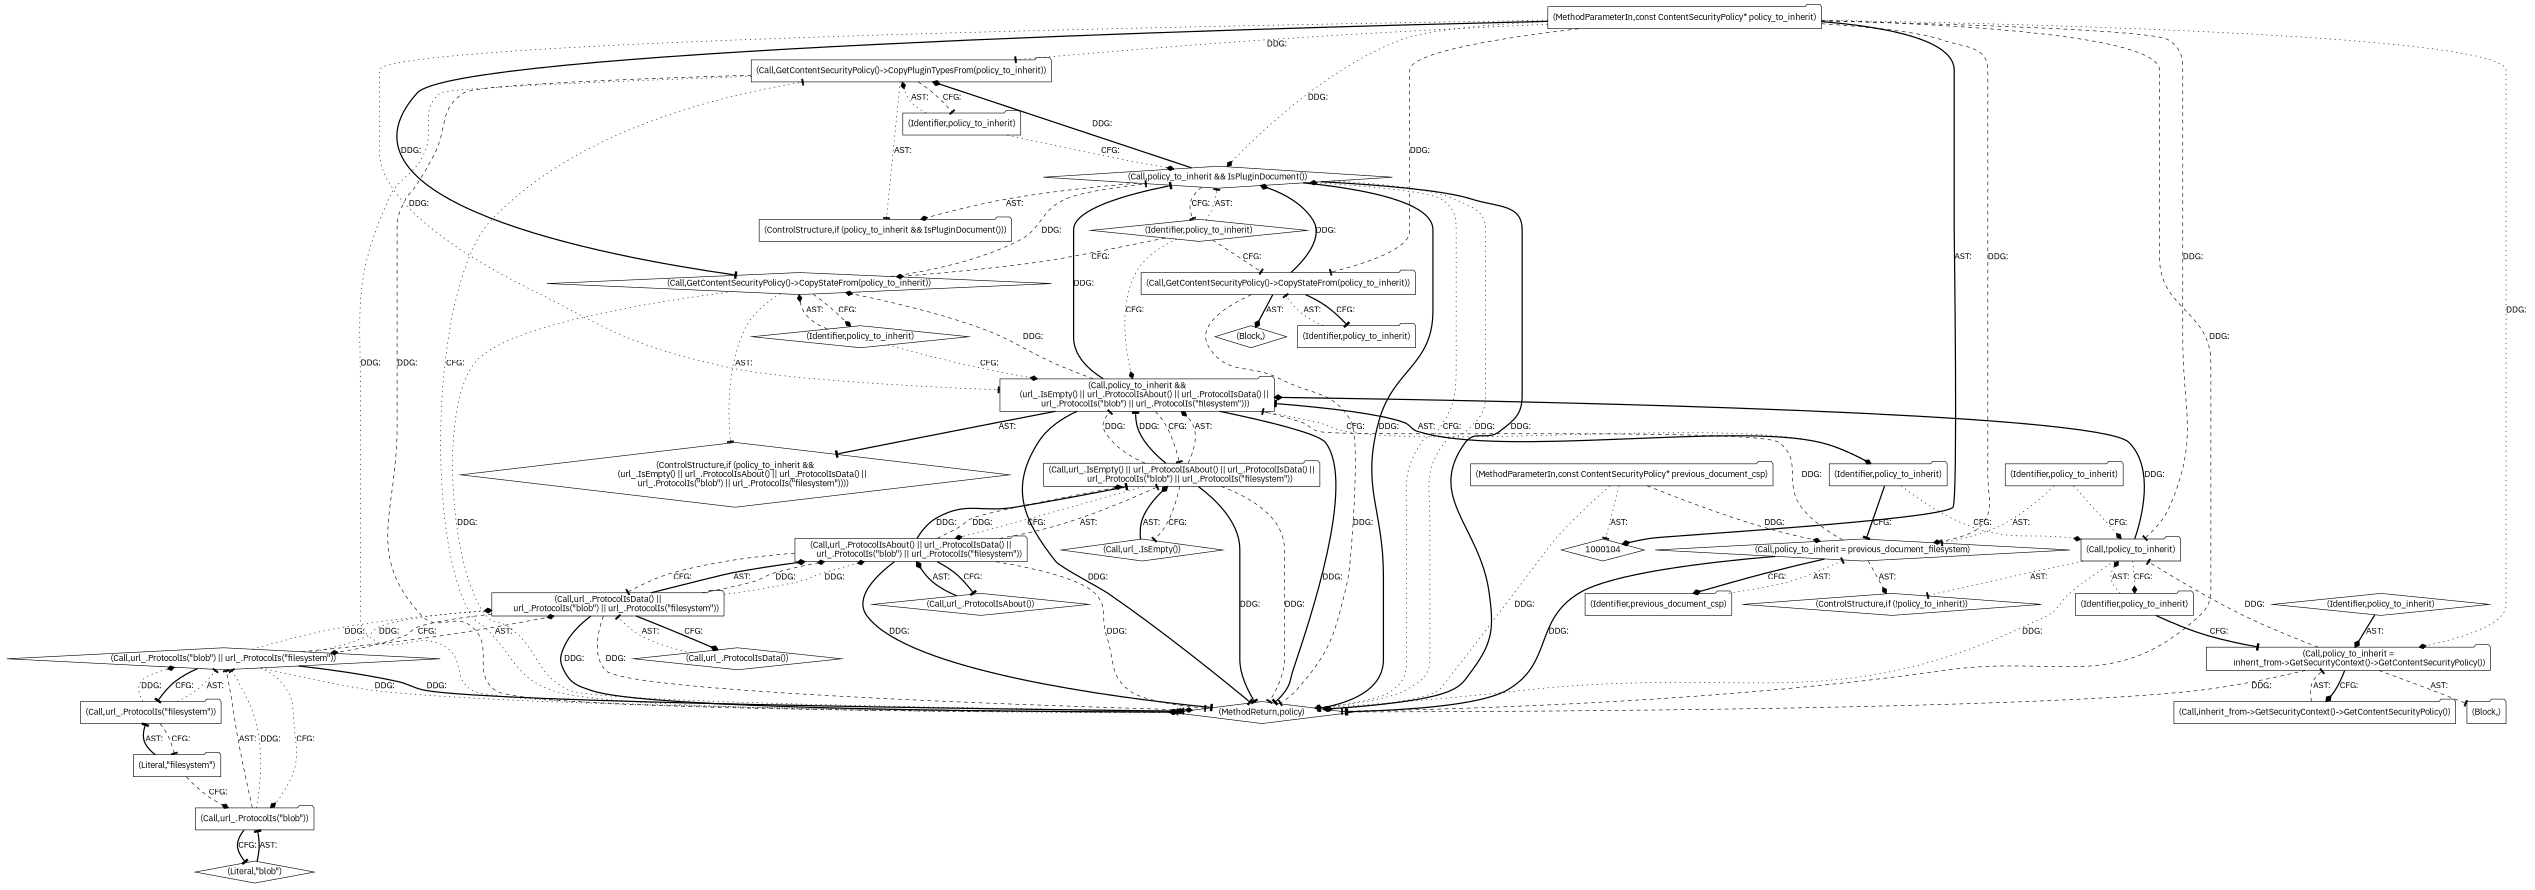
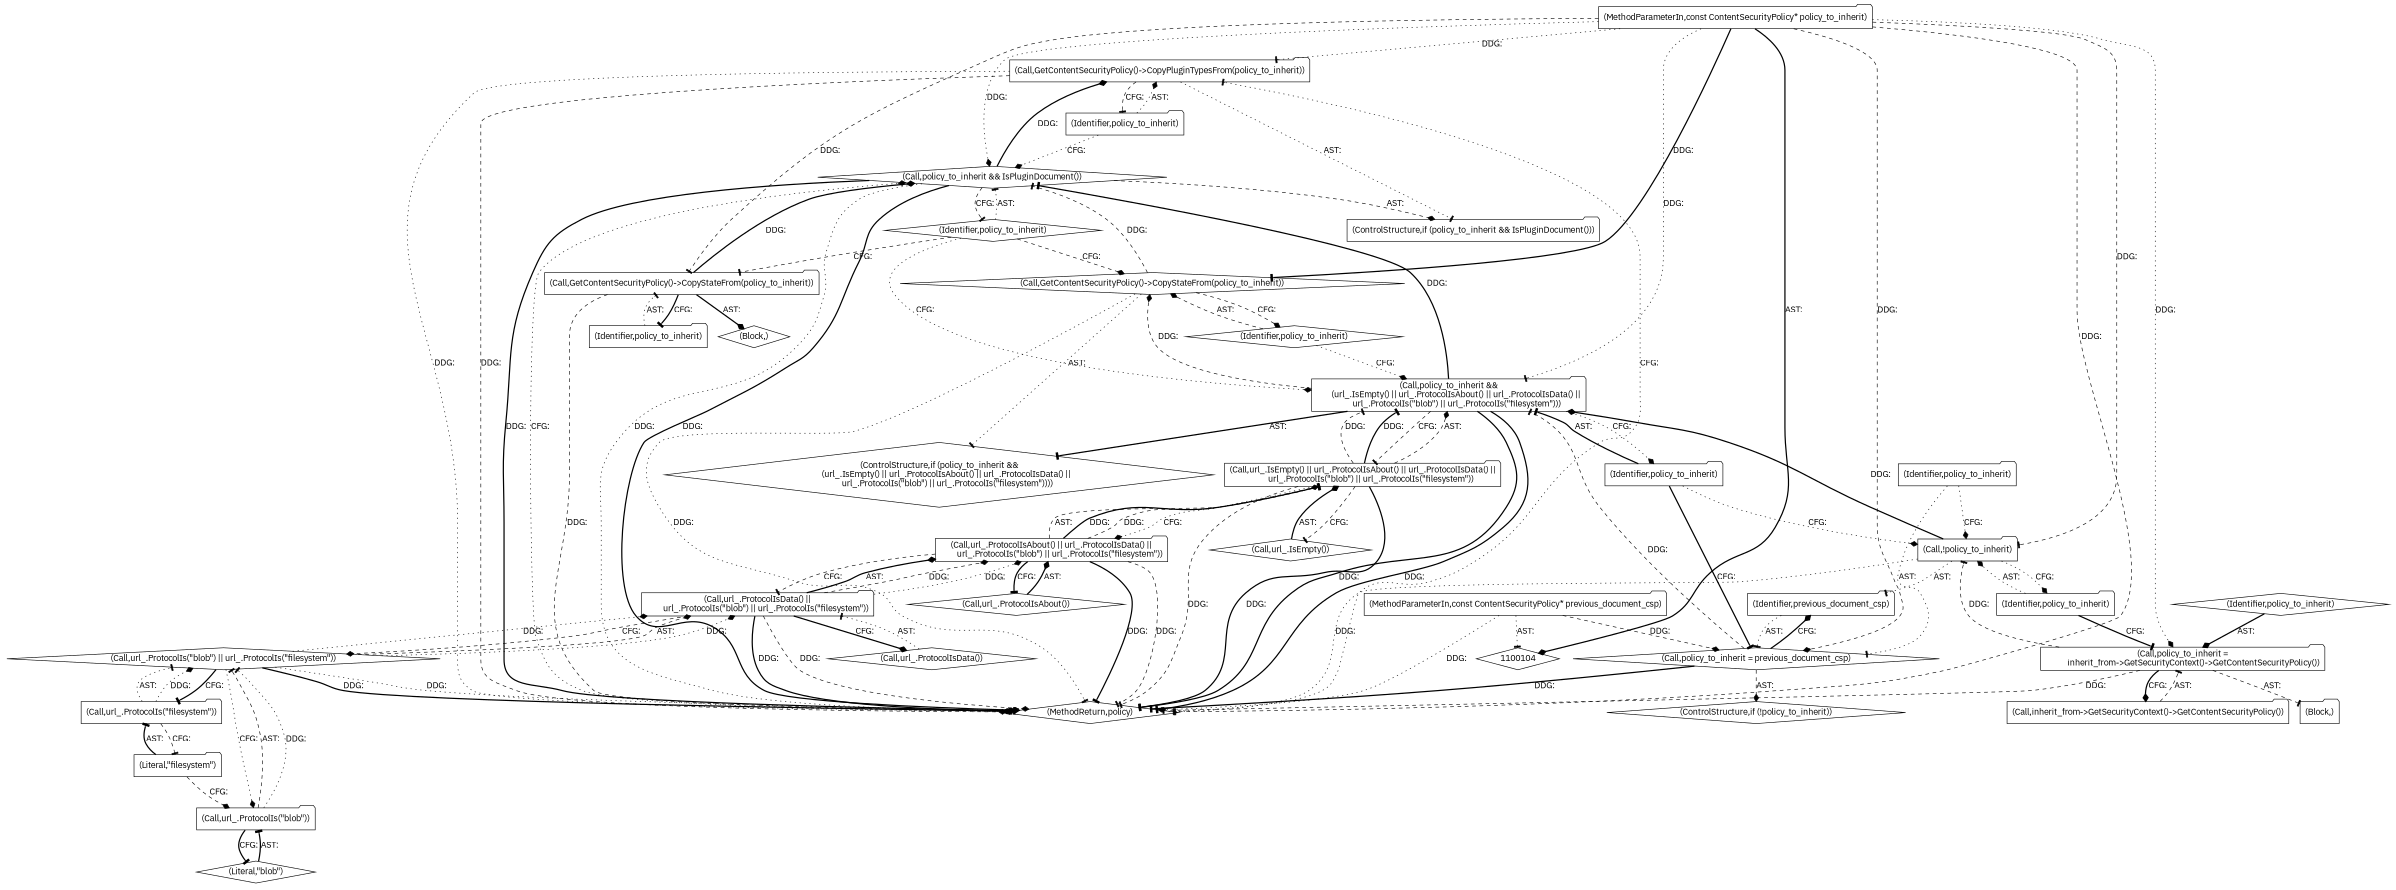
node "1000104": label "1000104" -> "1100104"
node "(Call,policy_to_inherit = previous_document_filesystem)": label "(Call,policy_to_inherit = previous_document_filesystem)" -> "(Call,policy_to_inherit = previous_document_csp)"
edge "(Call,!policy_to_inherit)" -> "(ControlStructure,if (!policy_to_inherit))": now "(Call,!policy_to_inherit)" -> "(Identifier,previous_document_csp)"
